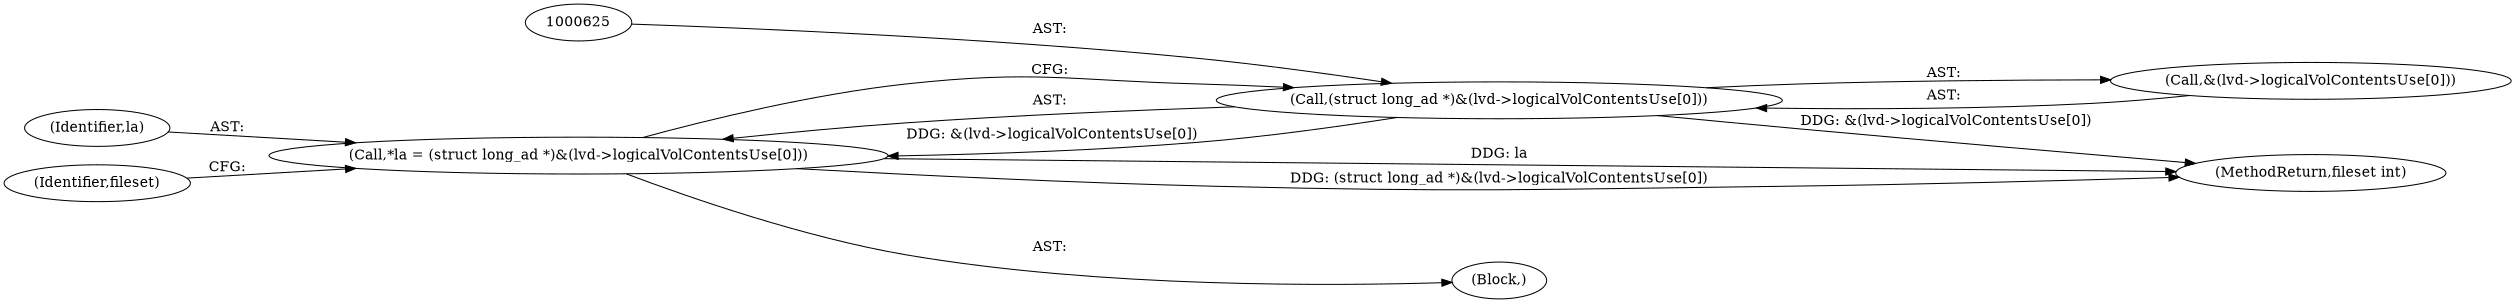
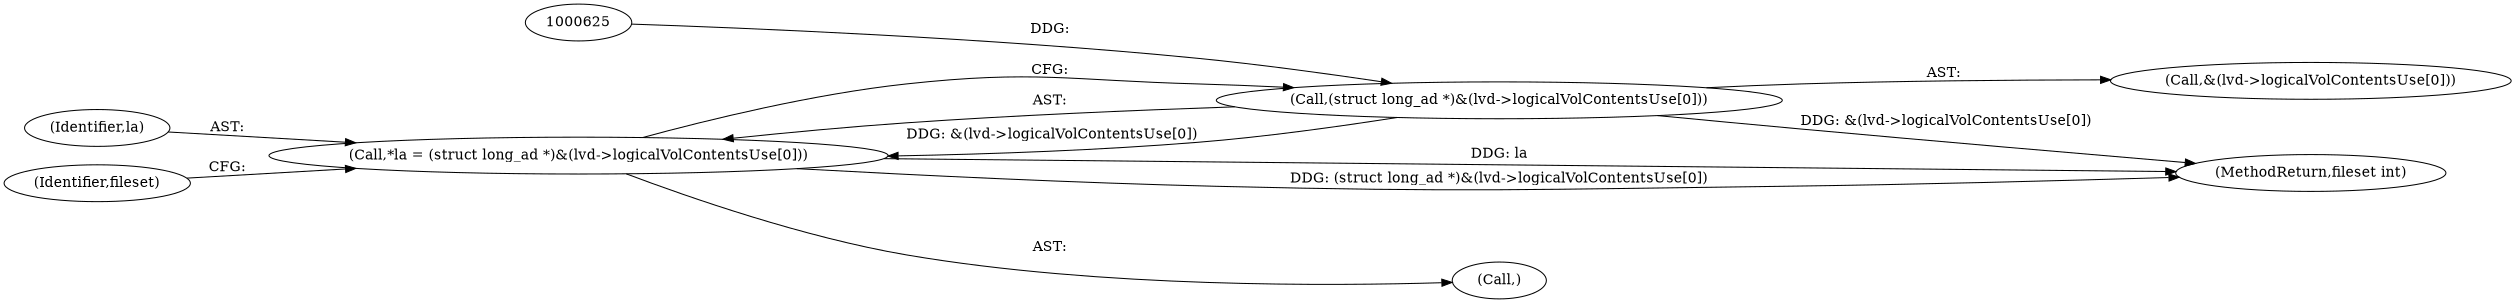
edge "1000625" -> "(Call,(struct long_ad *)&(lvd->logicalVolContentsUse[0]))": label "AST: " -> "DDG: "
edge "(Call,&(lvd->logicalVolContentsUse[0]))" -> "(Call,(struct long_ad *)&(lvd->logicalVolContentsUse[0]))": removed, label "AST:"
node "(Block,)": label "(Block,)" -> "(Call,)"
